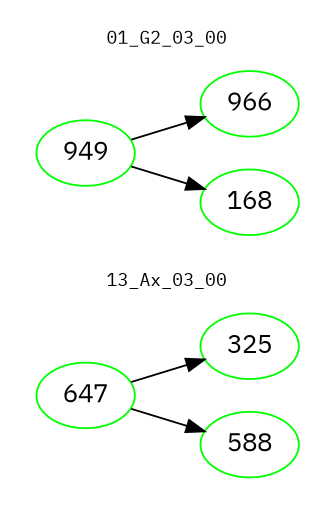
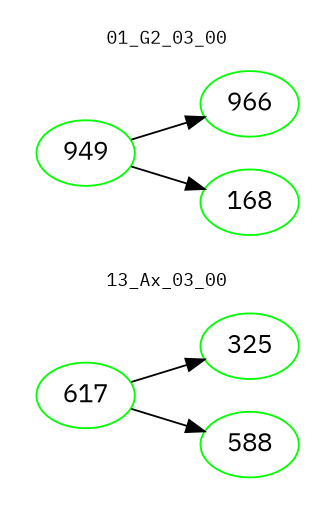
node "647": label "647" -> "617"
